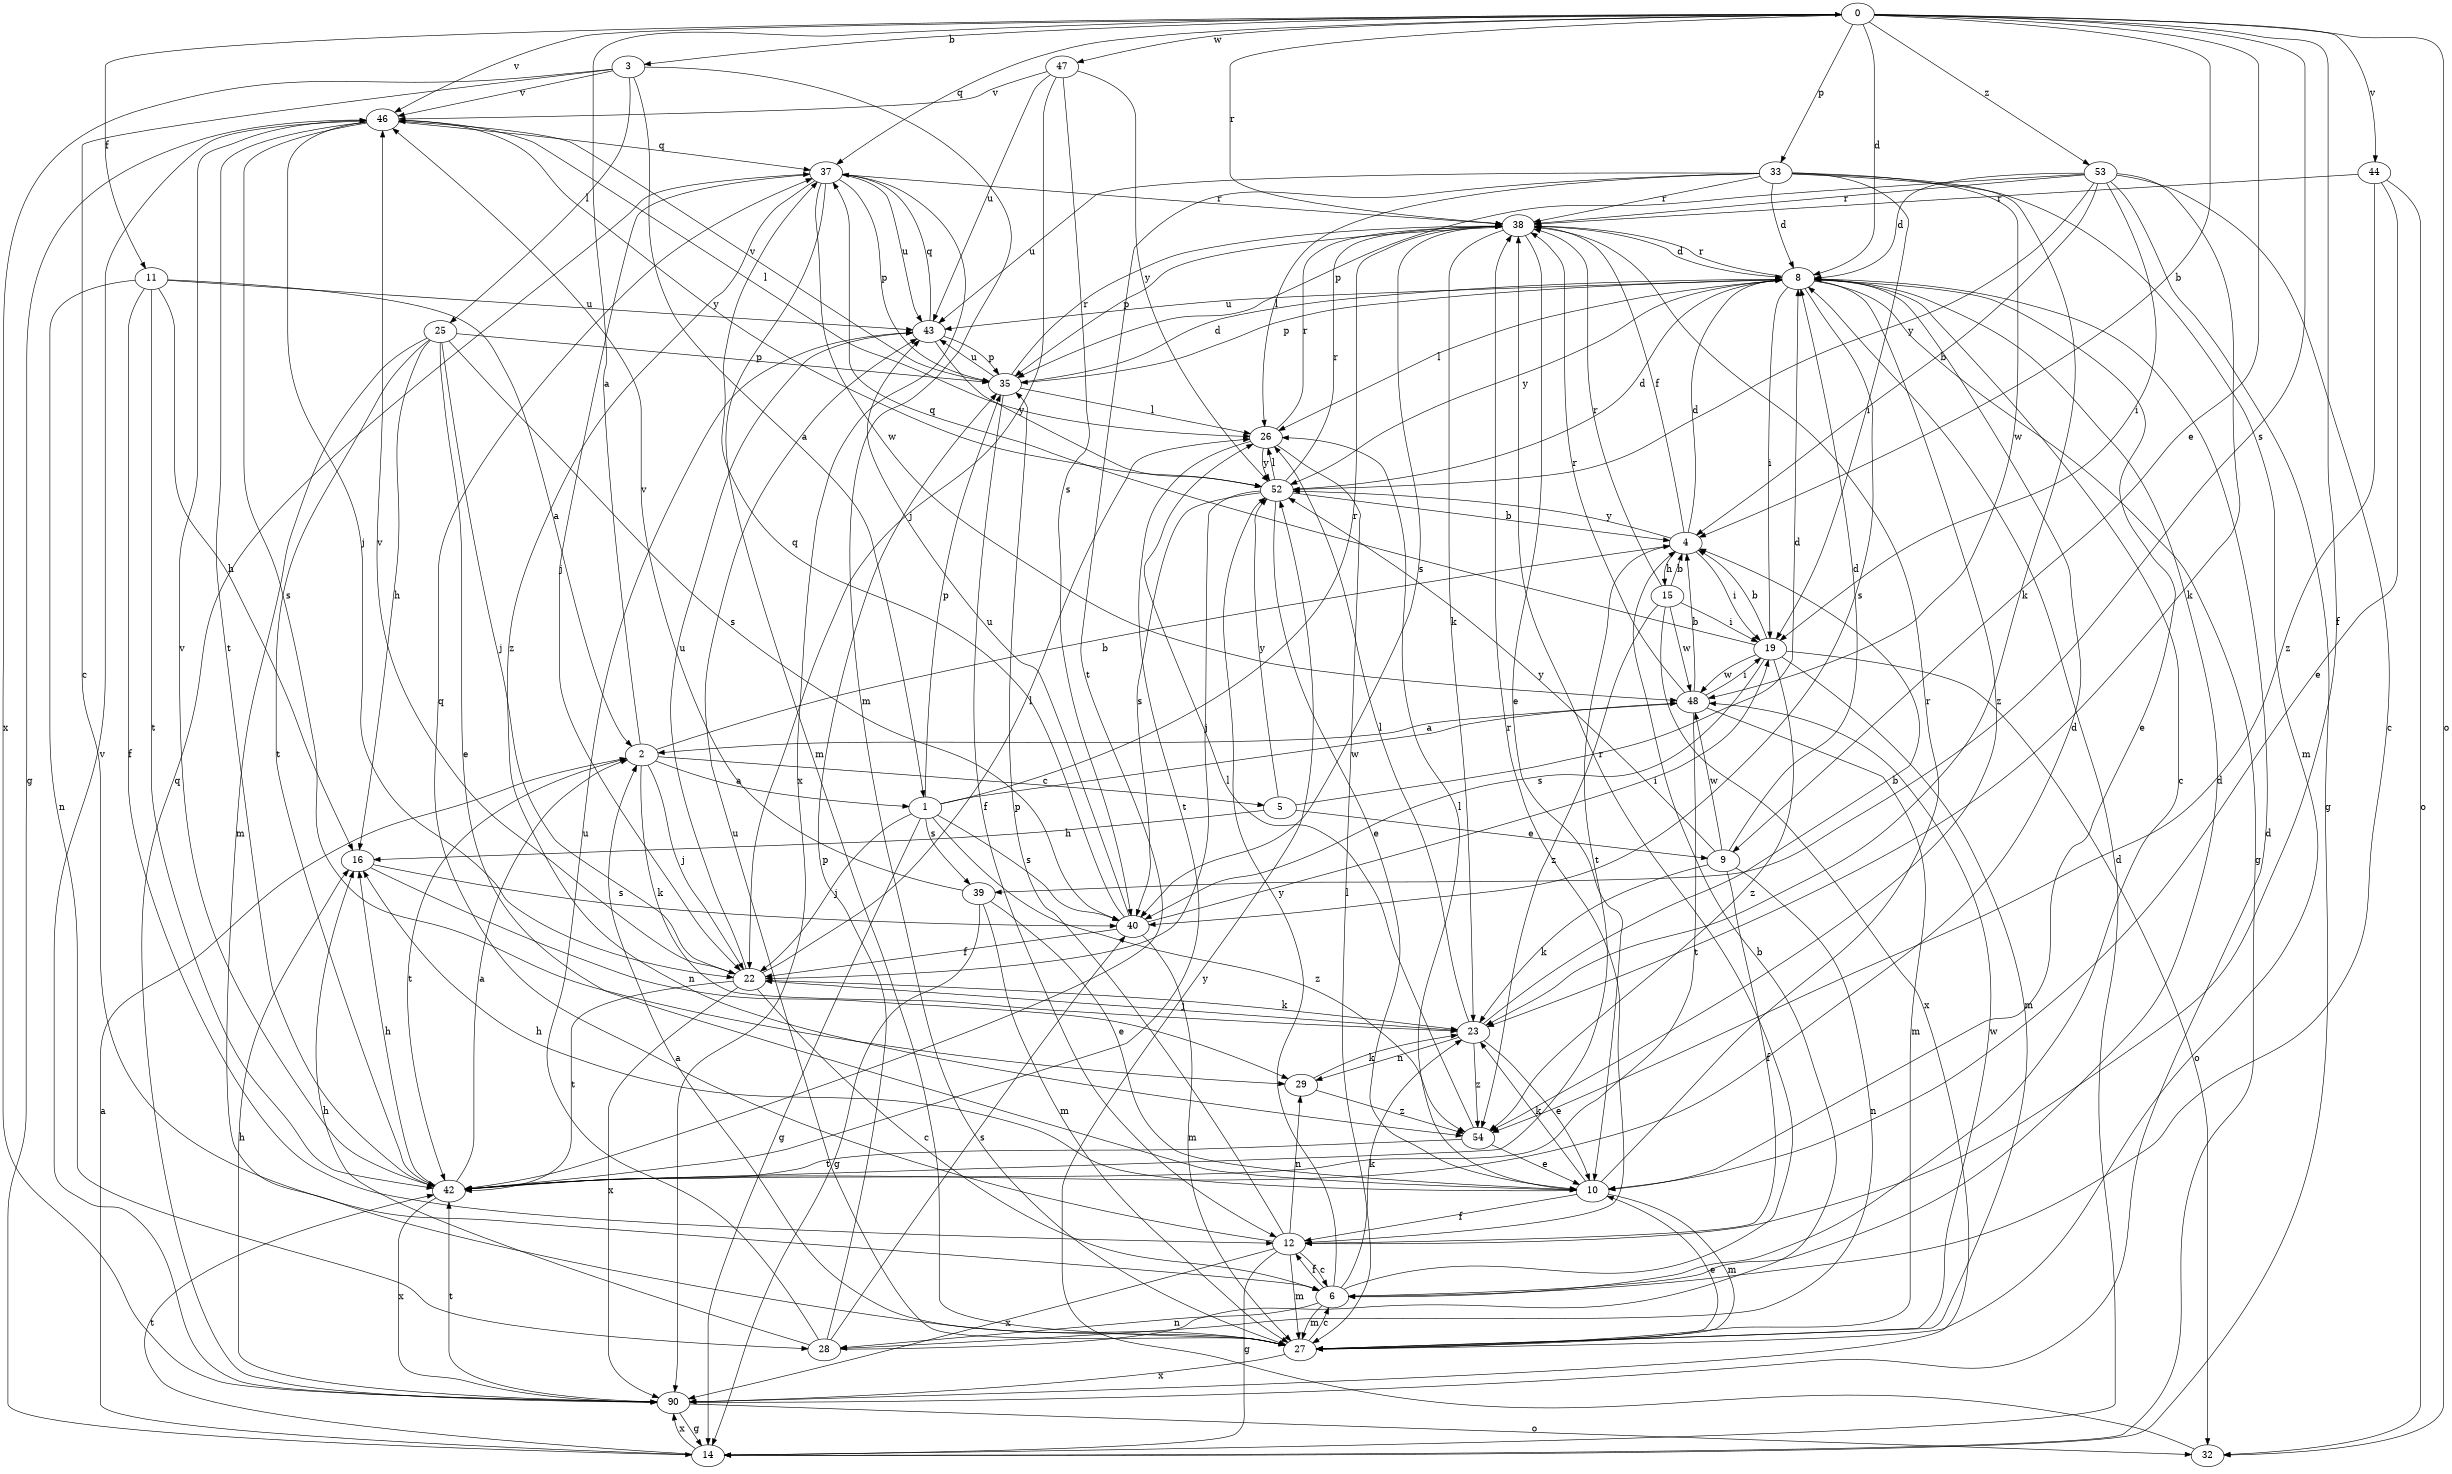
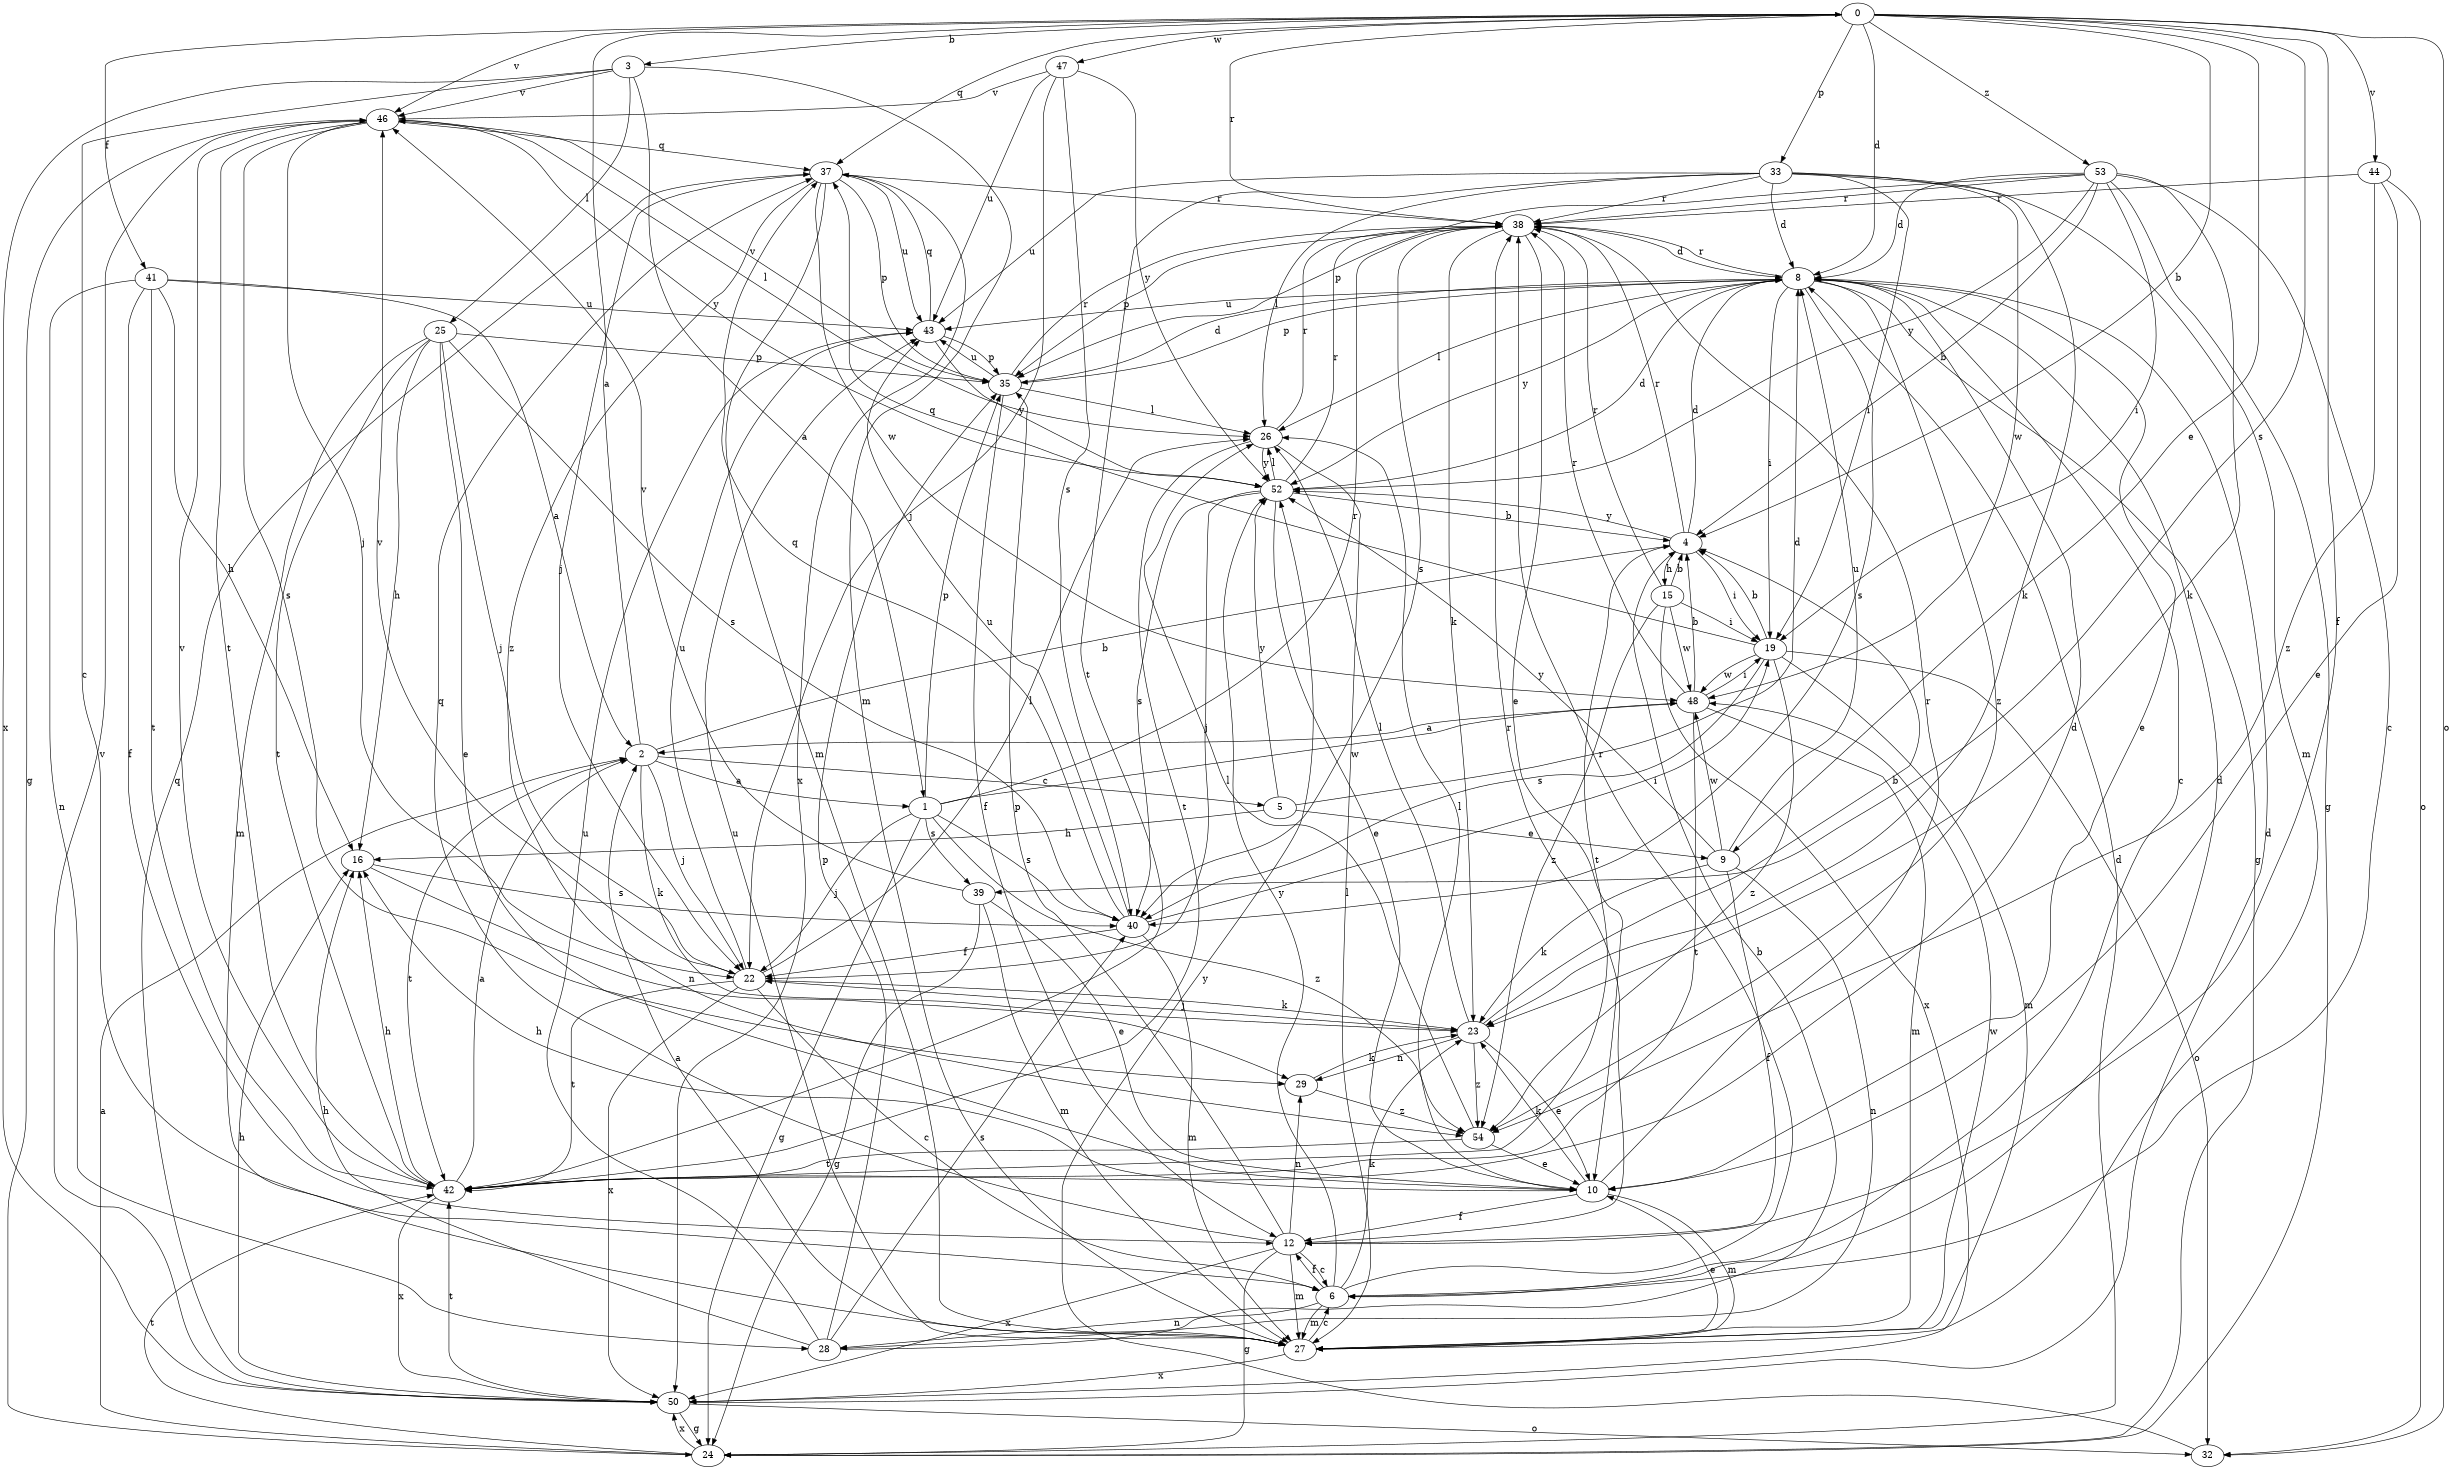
node "11": label "11" -> "41"
edge "4" -> "38": label "f" -> "r"
edge "9" -> "8": label "d" -> "u"
node "90": label "90" -> "50"
node "14": label "14" -> "24"
